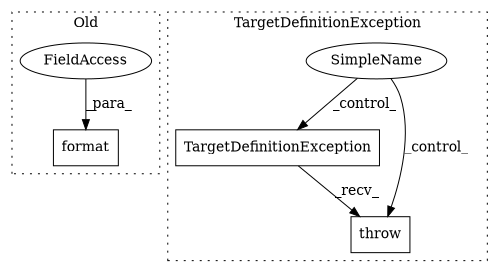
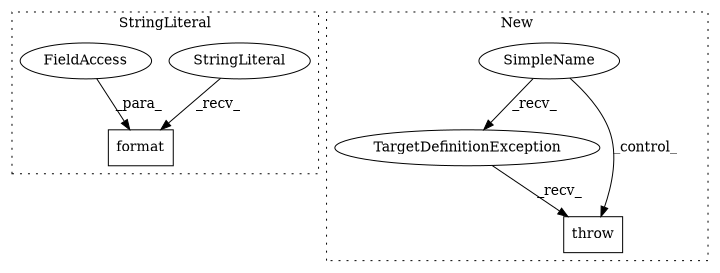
cluster "Old": label "Old" -> "StringLiteral"
cluster "TargetDefinitionException": label "TargetDefinitionException" -> "New"
node "StringLiteral": added
edge "SimpleName" -> "TargetDefinitionException": label "_control_" -> "_recv_"
node "TargetDefinitionException": shape box -> ellipse
